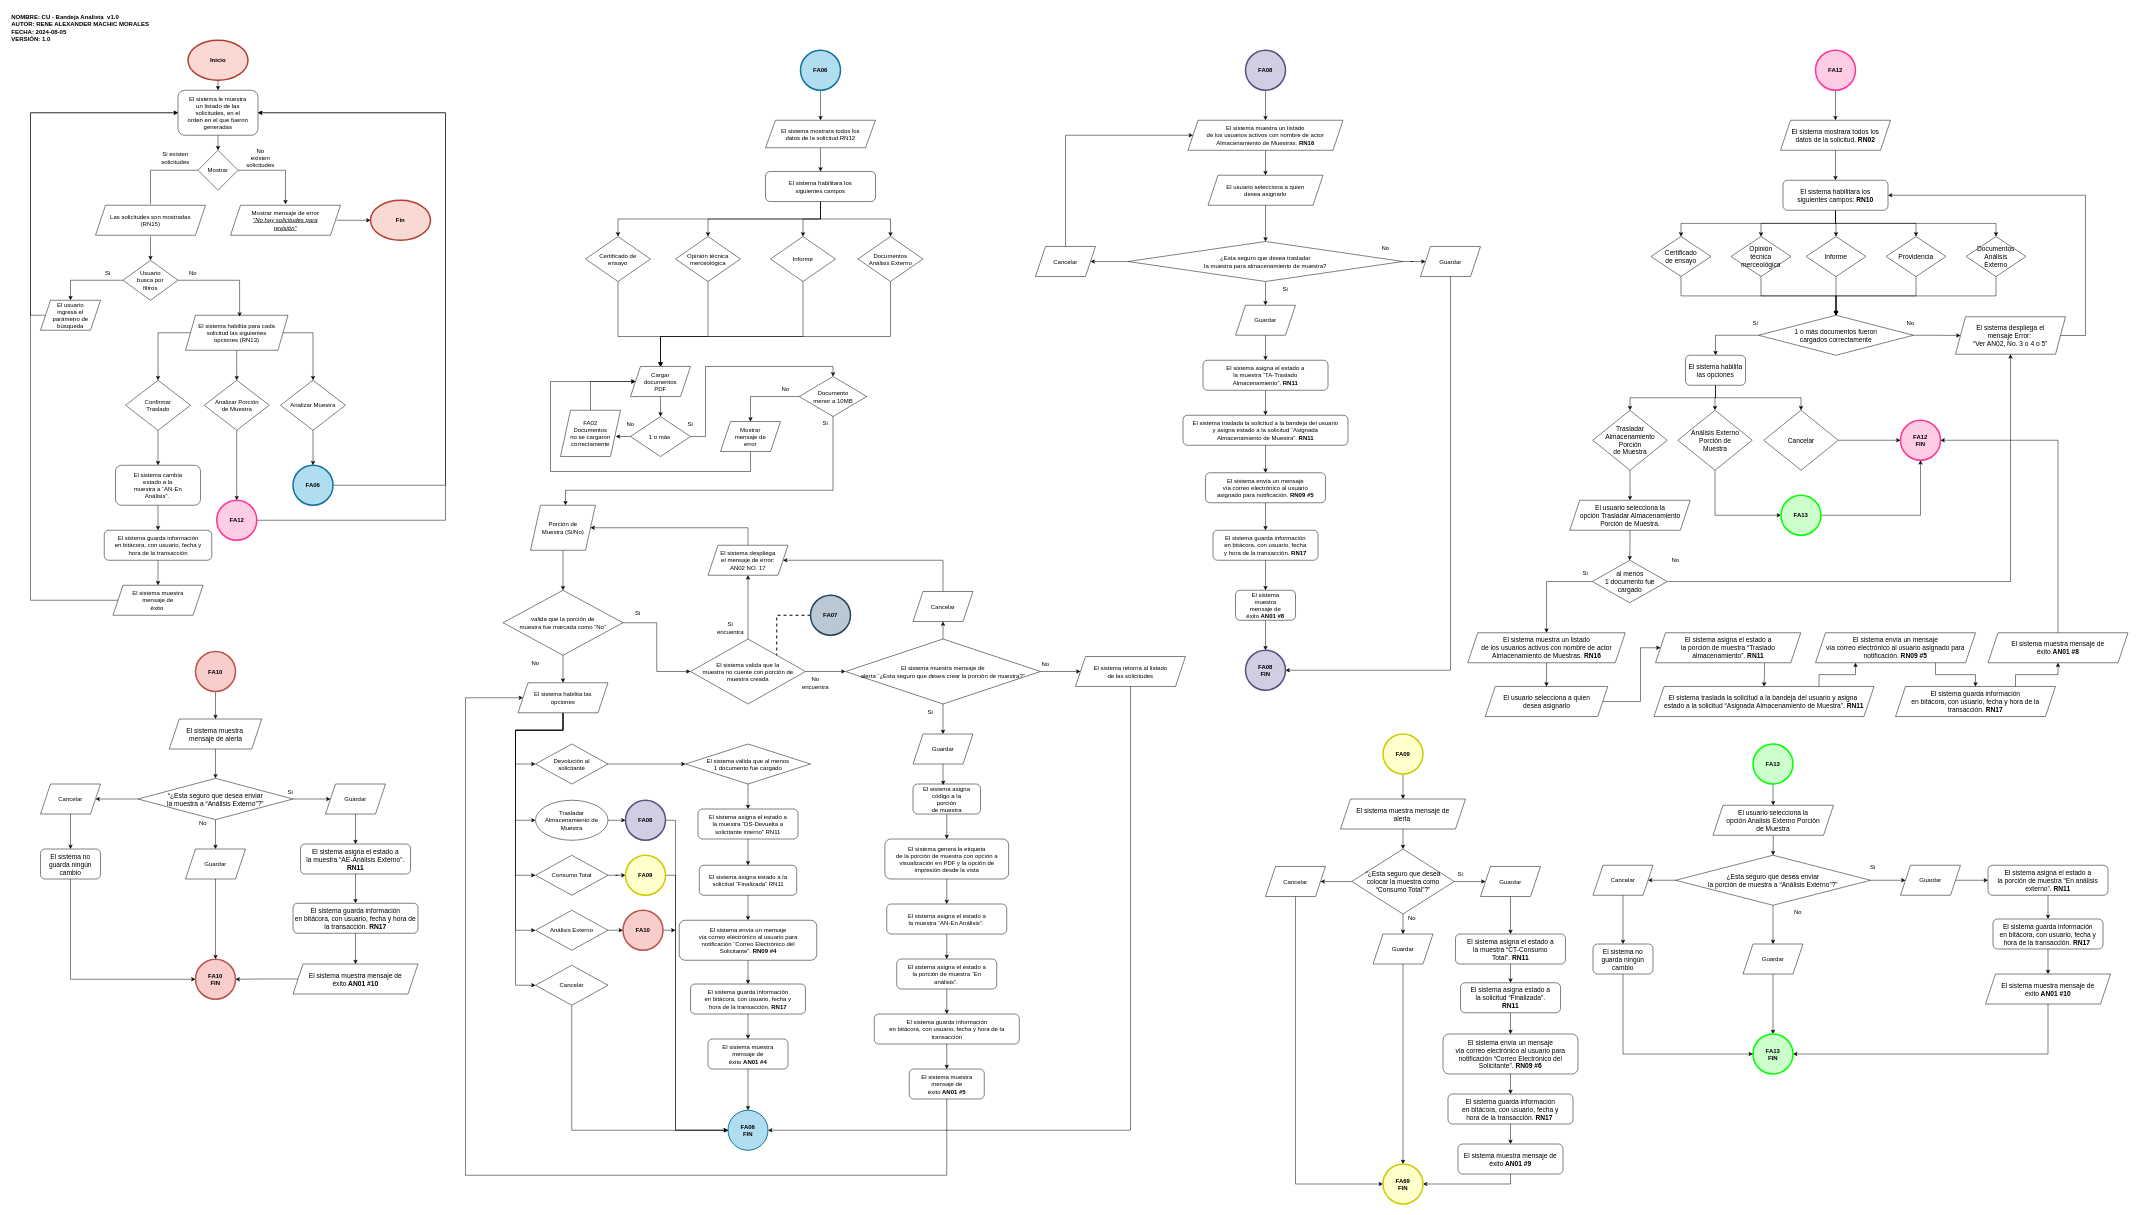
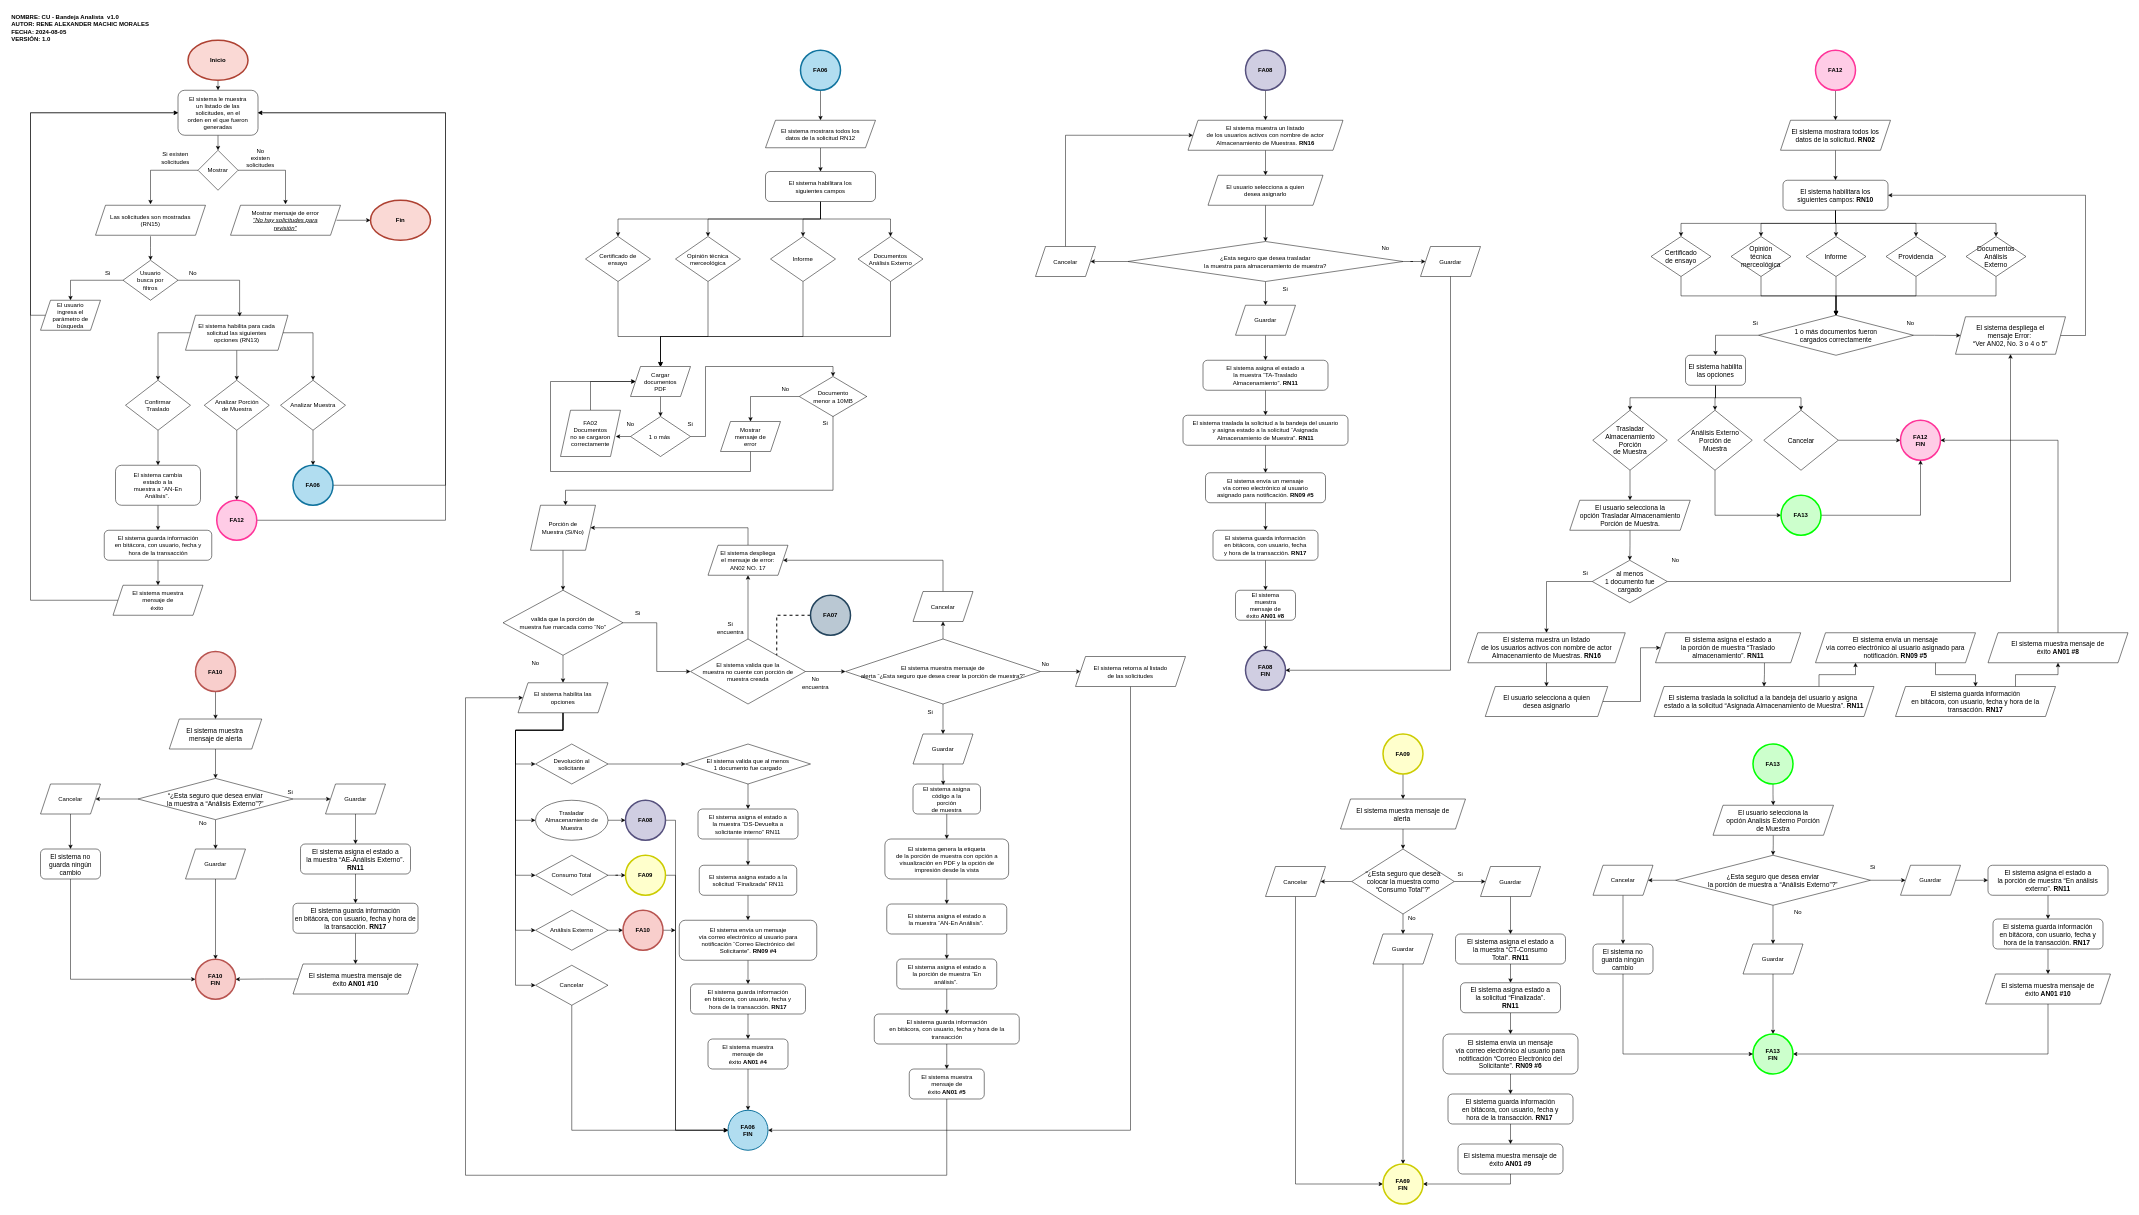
edge "Mostrar" -- "Las solicitudes son mostradas (RN15)": arrowhead none -> classic
